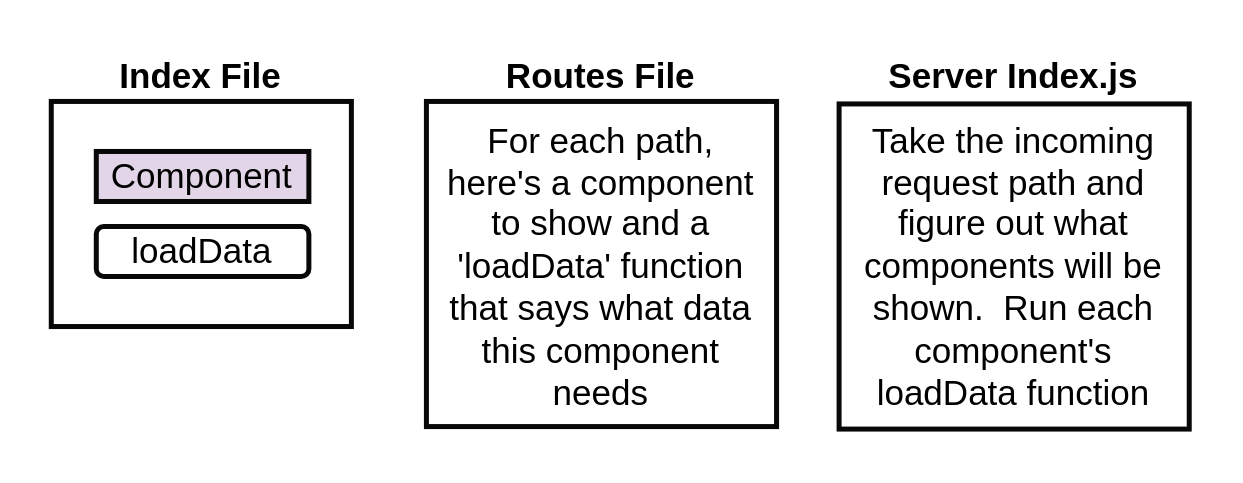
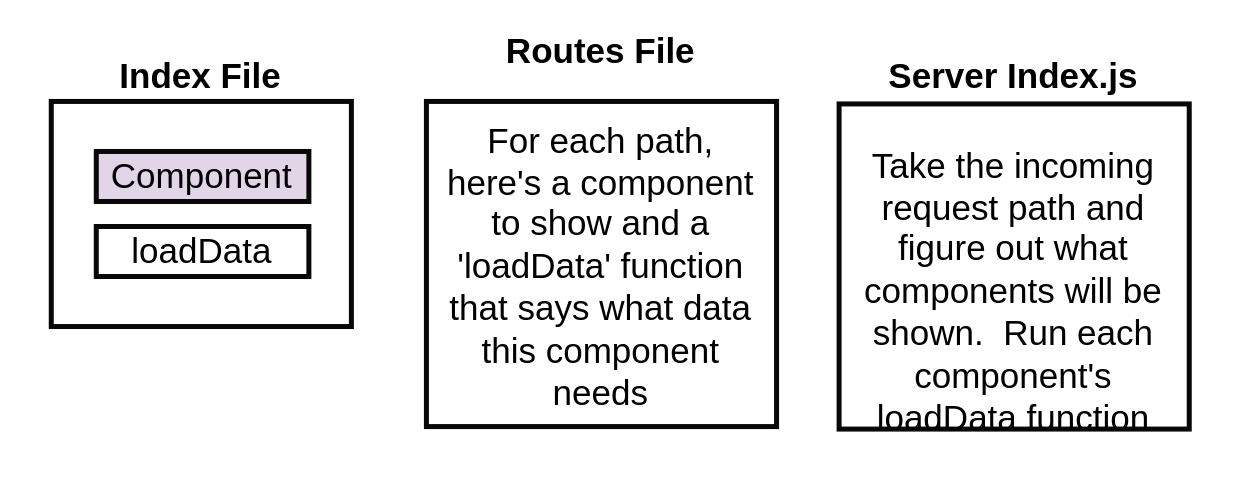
node "Routes File": moved (601, 76) -> (601, 51)
node "loadData": shape rounded rectangle -> rectangle
node "Take the incoming request path and figure out what components will be shown. Run each component's loadData function": moved (1014, 265) -> (1014, 290)
